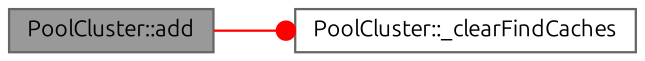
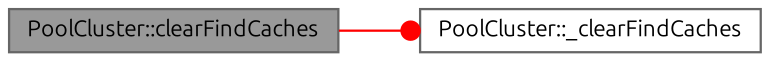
node "PoolCluster::add": label "PoolCluster::add" -> "PoolCluster::clearFindCaches"
